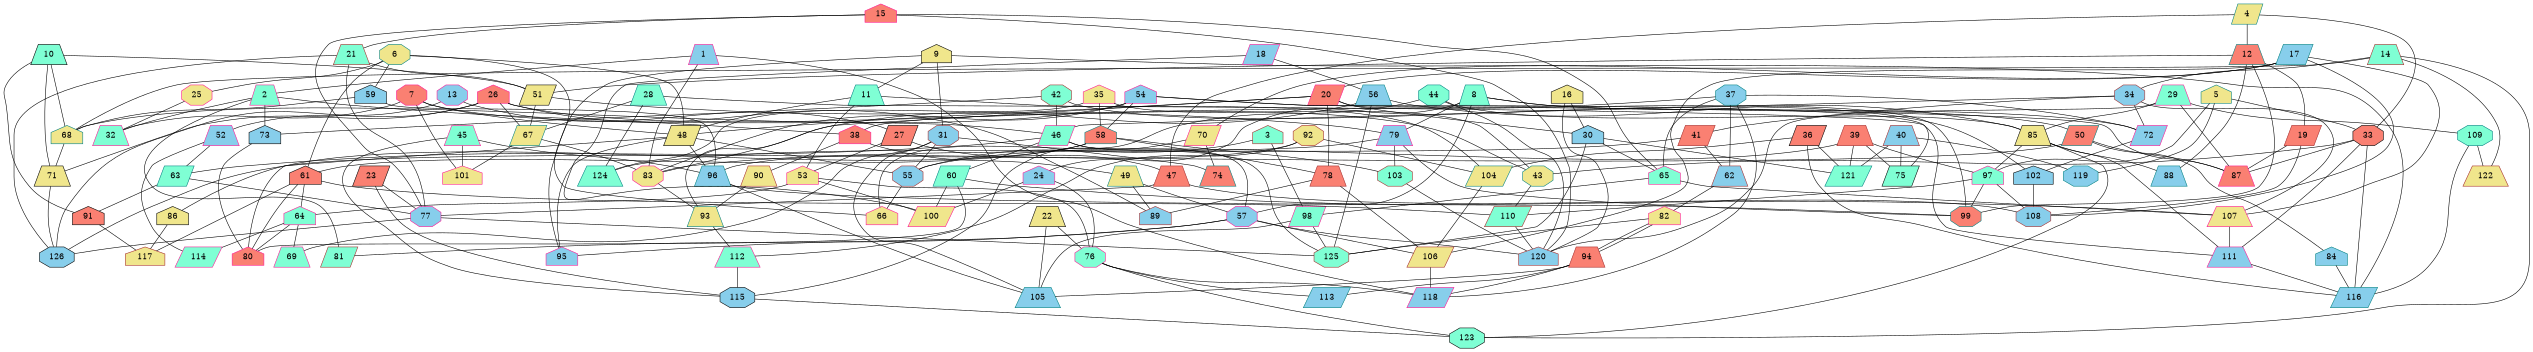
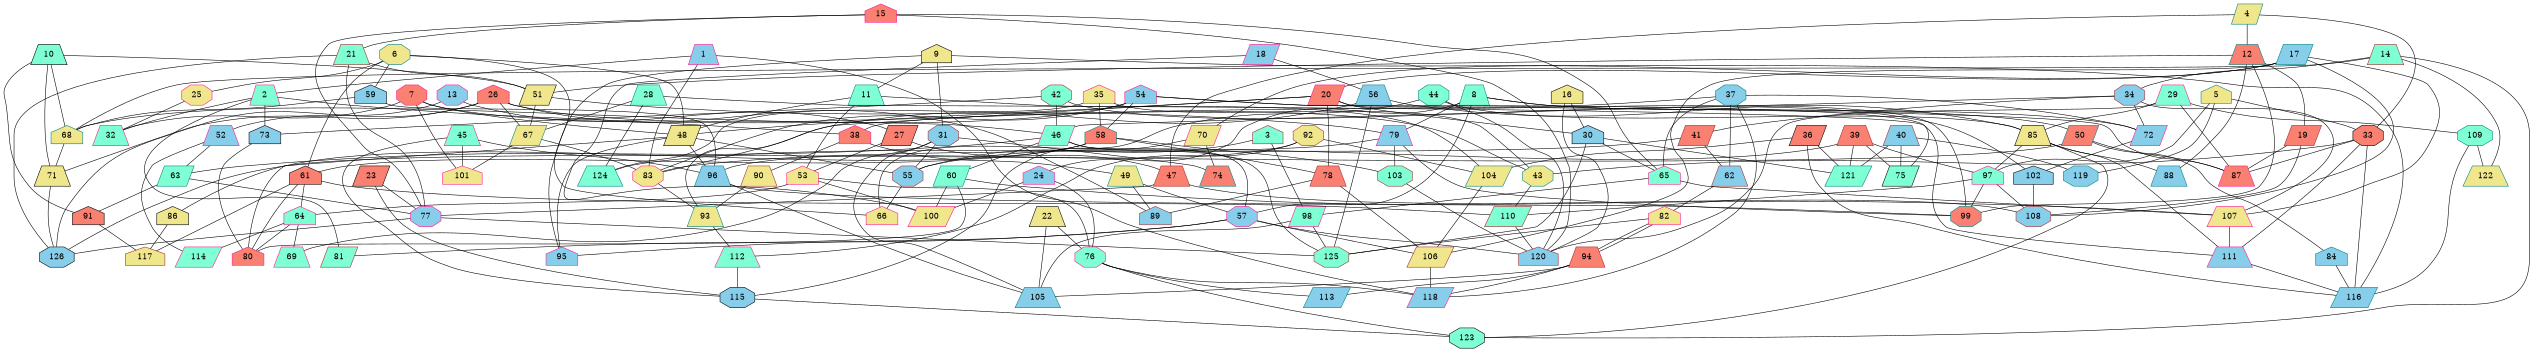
node "122": color brown -> teal
